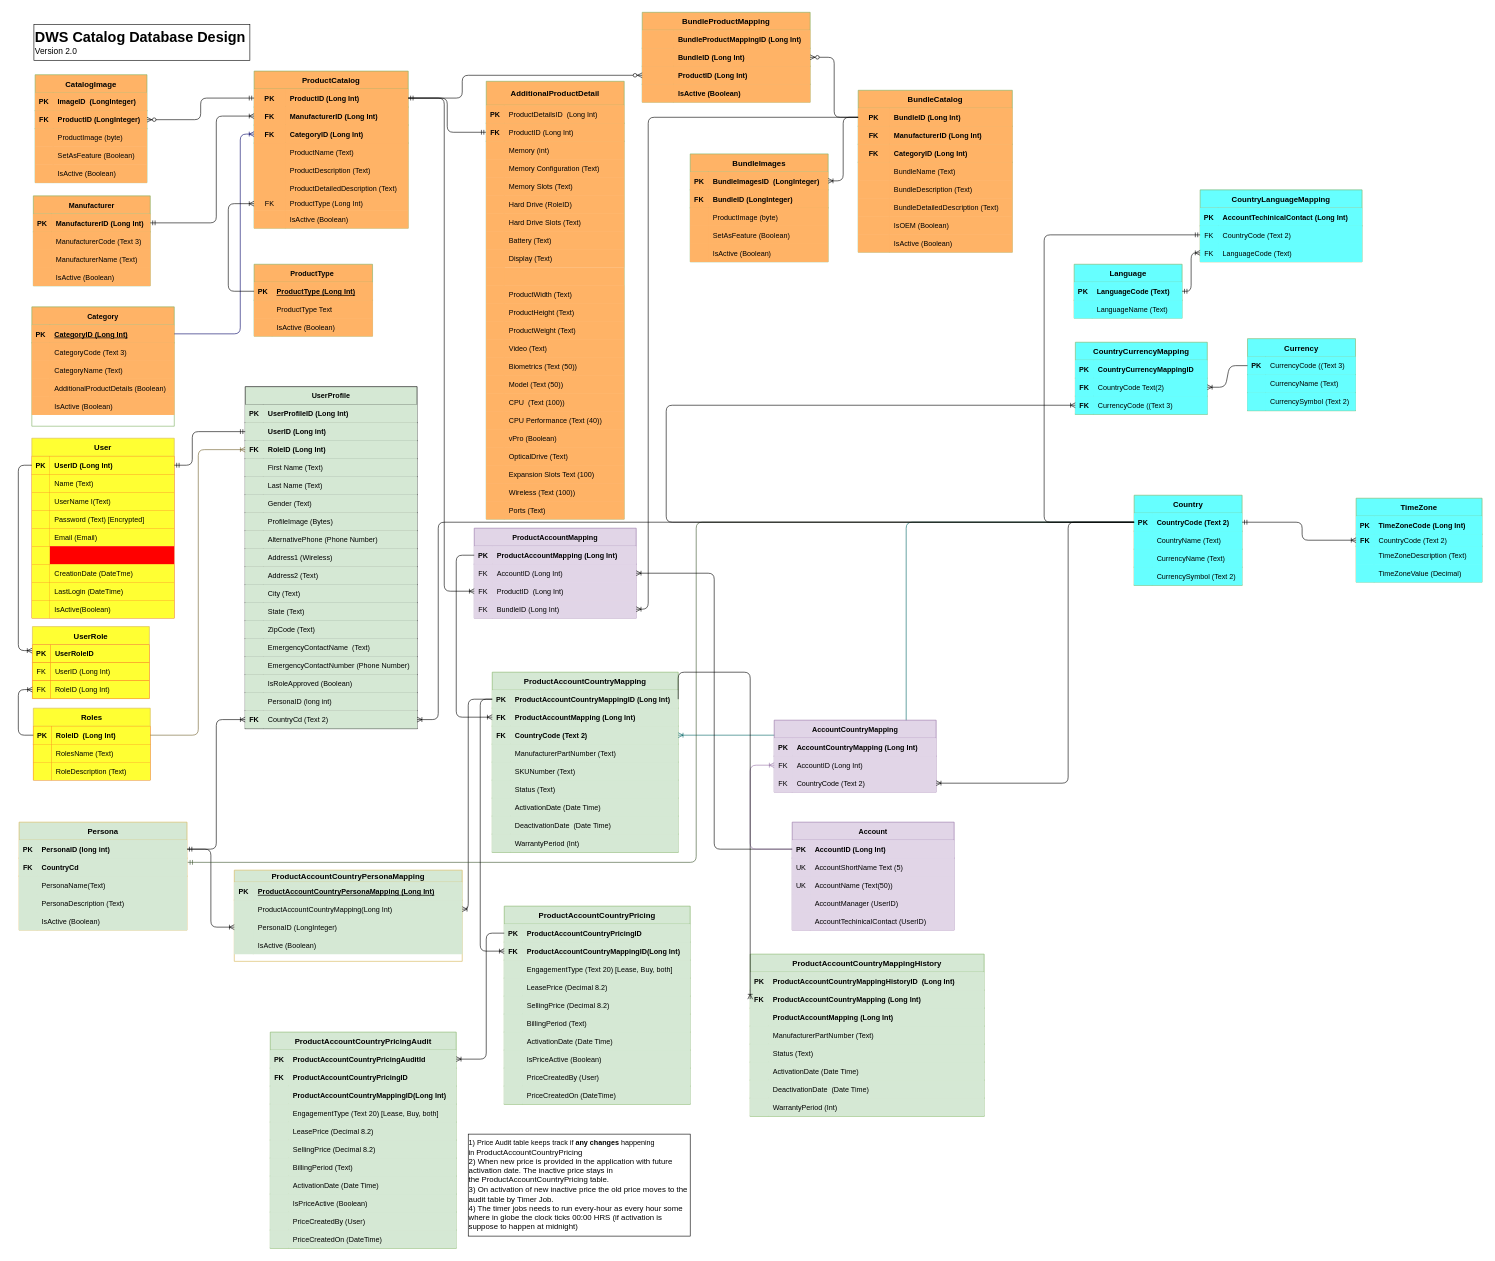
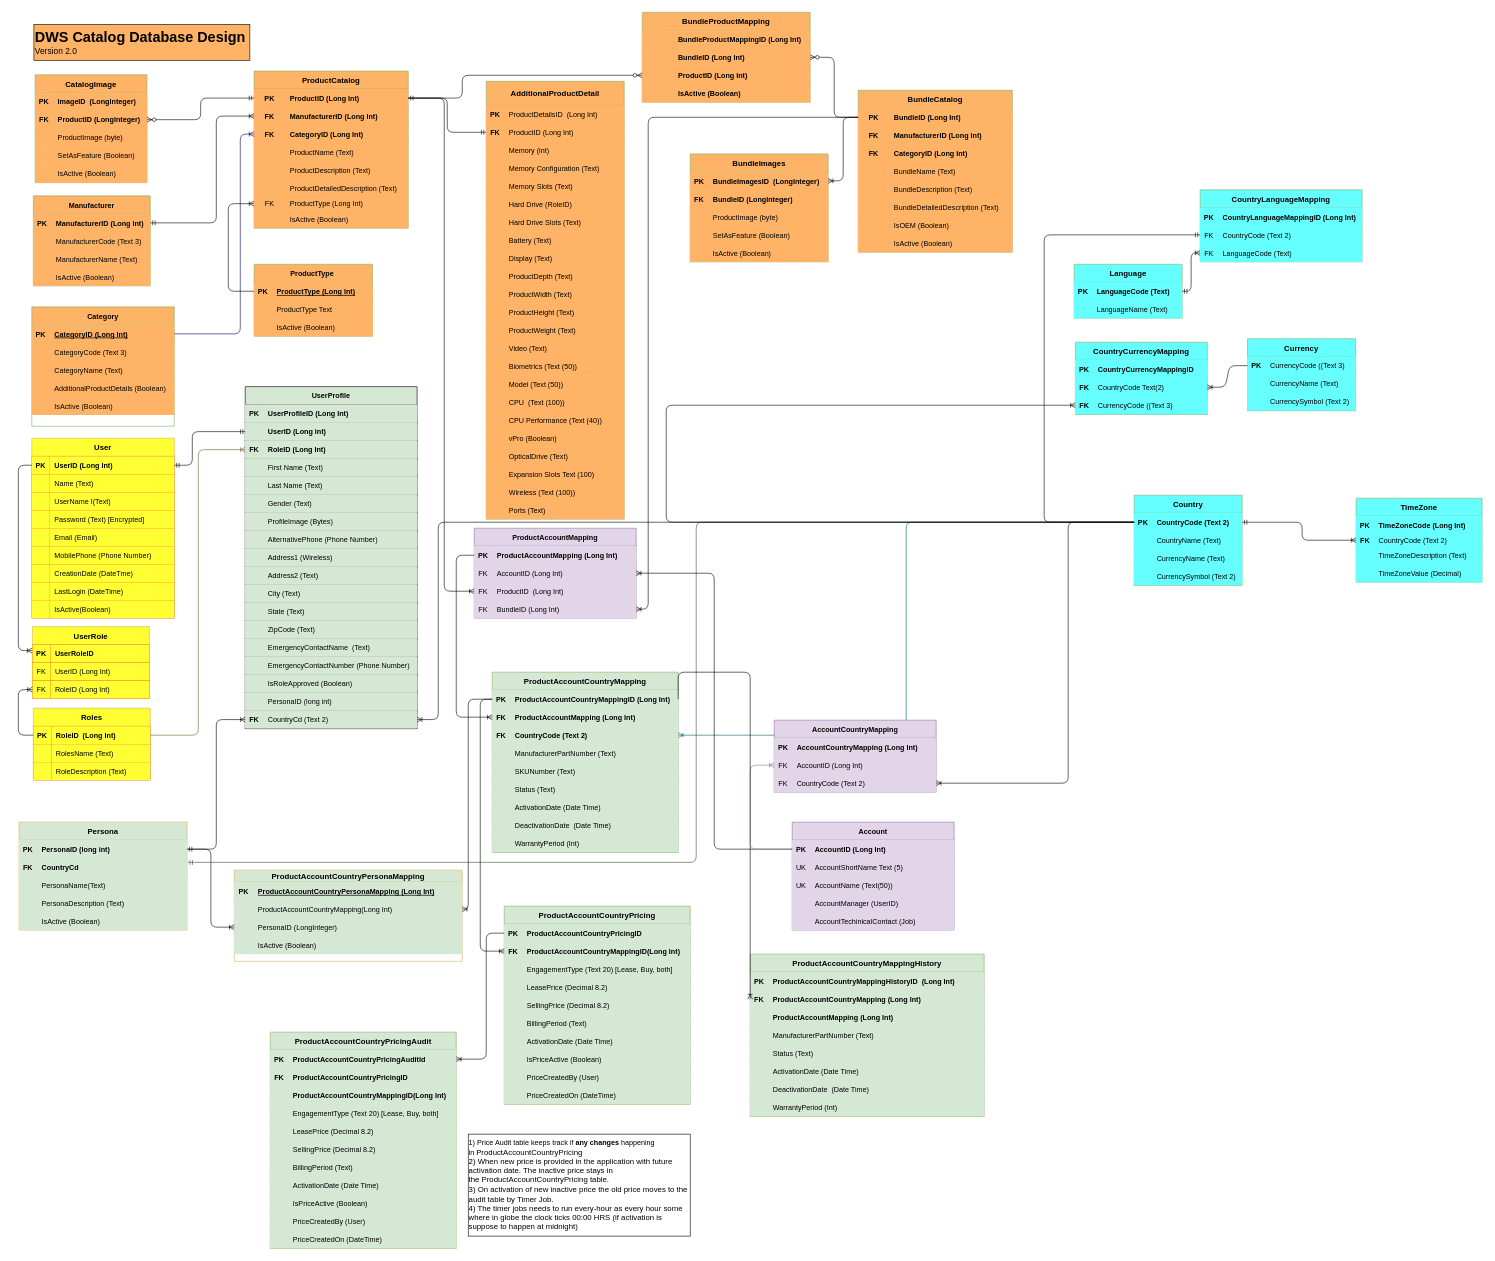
node "DWS Catalog Database Design Version 2.0": fillcolor #ffffff -> #ffb366
node "AccountTechinicalContact (Long Int)": label "AccountTechinicalContact (Long Int)" -> "CountryLanguageMappingID (Long Int)"
node "ProductDepth (Text)": added
node "MobilePhone (Phone Number)": added
node "AccountTechinicalContact (UserID)": label "AccountTechinicalContact (UserID)" -> "AccountTechinicalContact (Job)"
